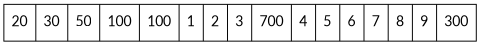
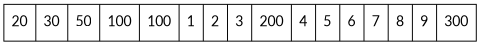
node "20": text "700" -> "200"
